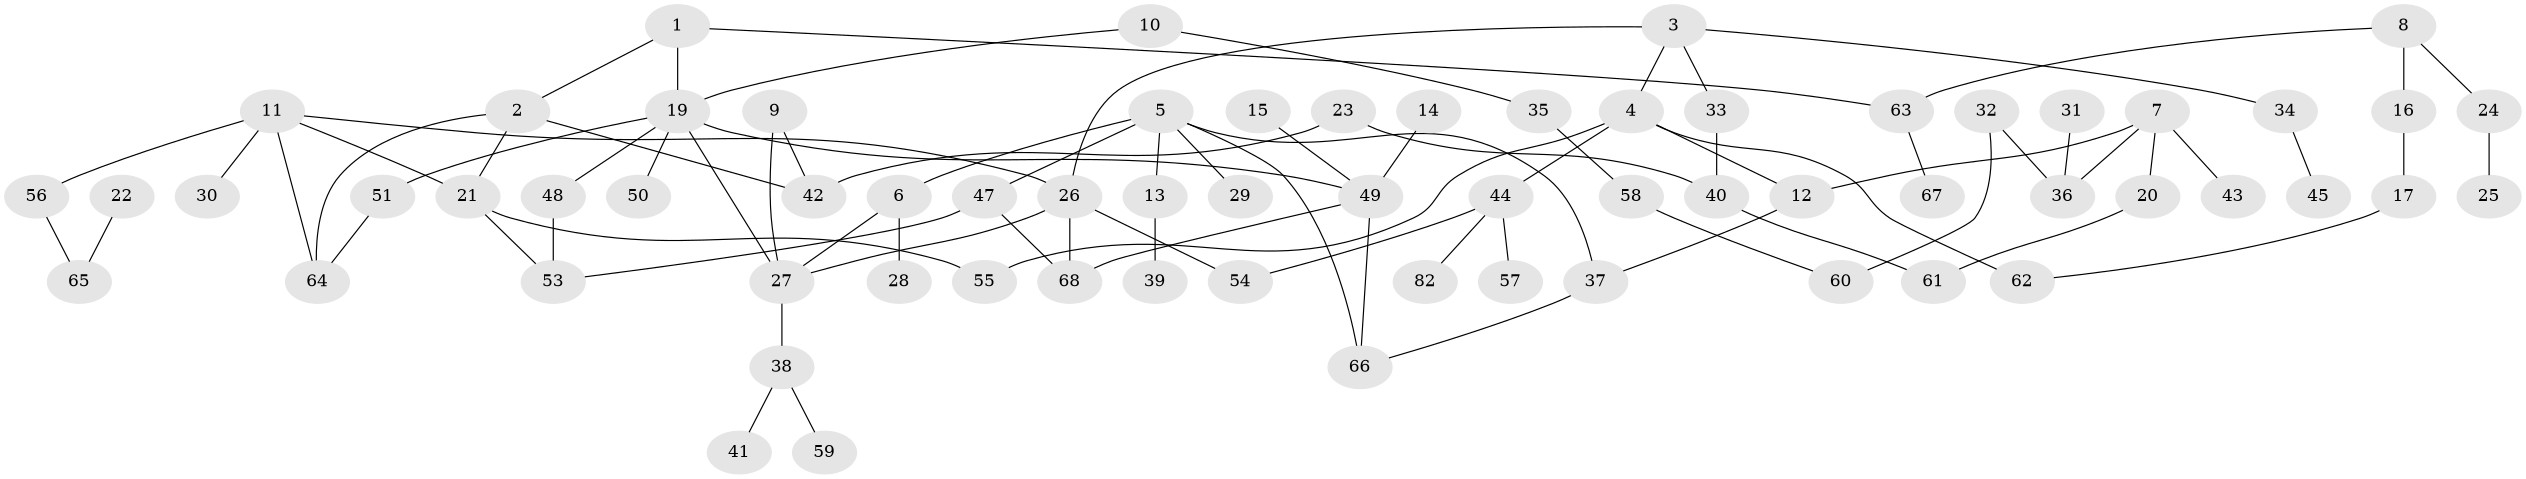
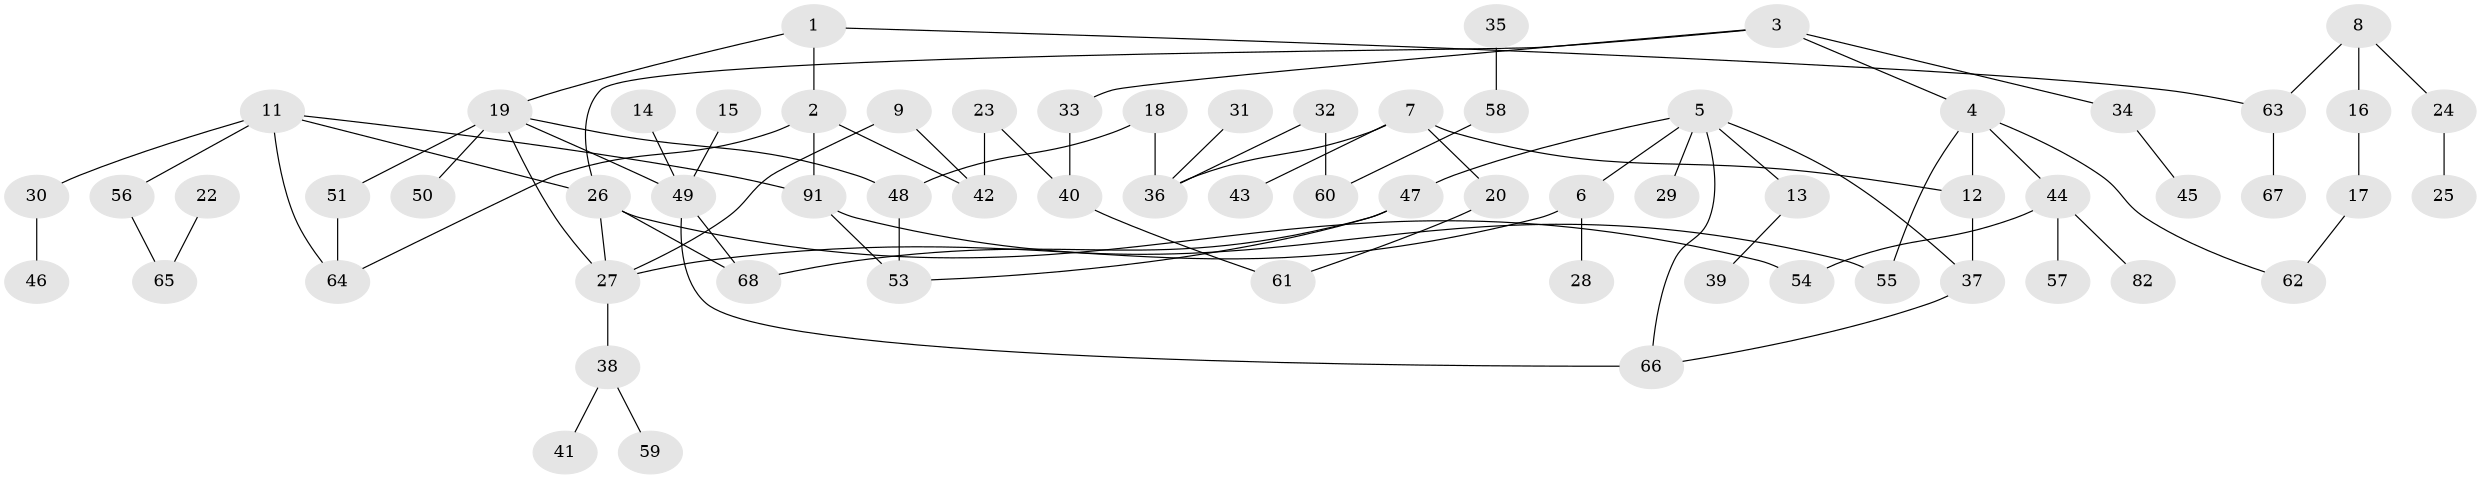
node "10": removed
node "18": added
node "21": label "21" -> "91"
node "46": added
